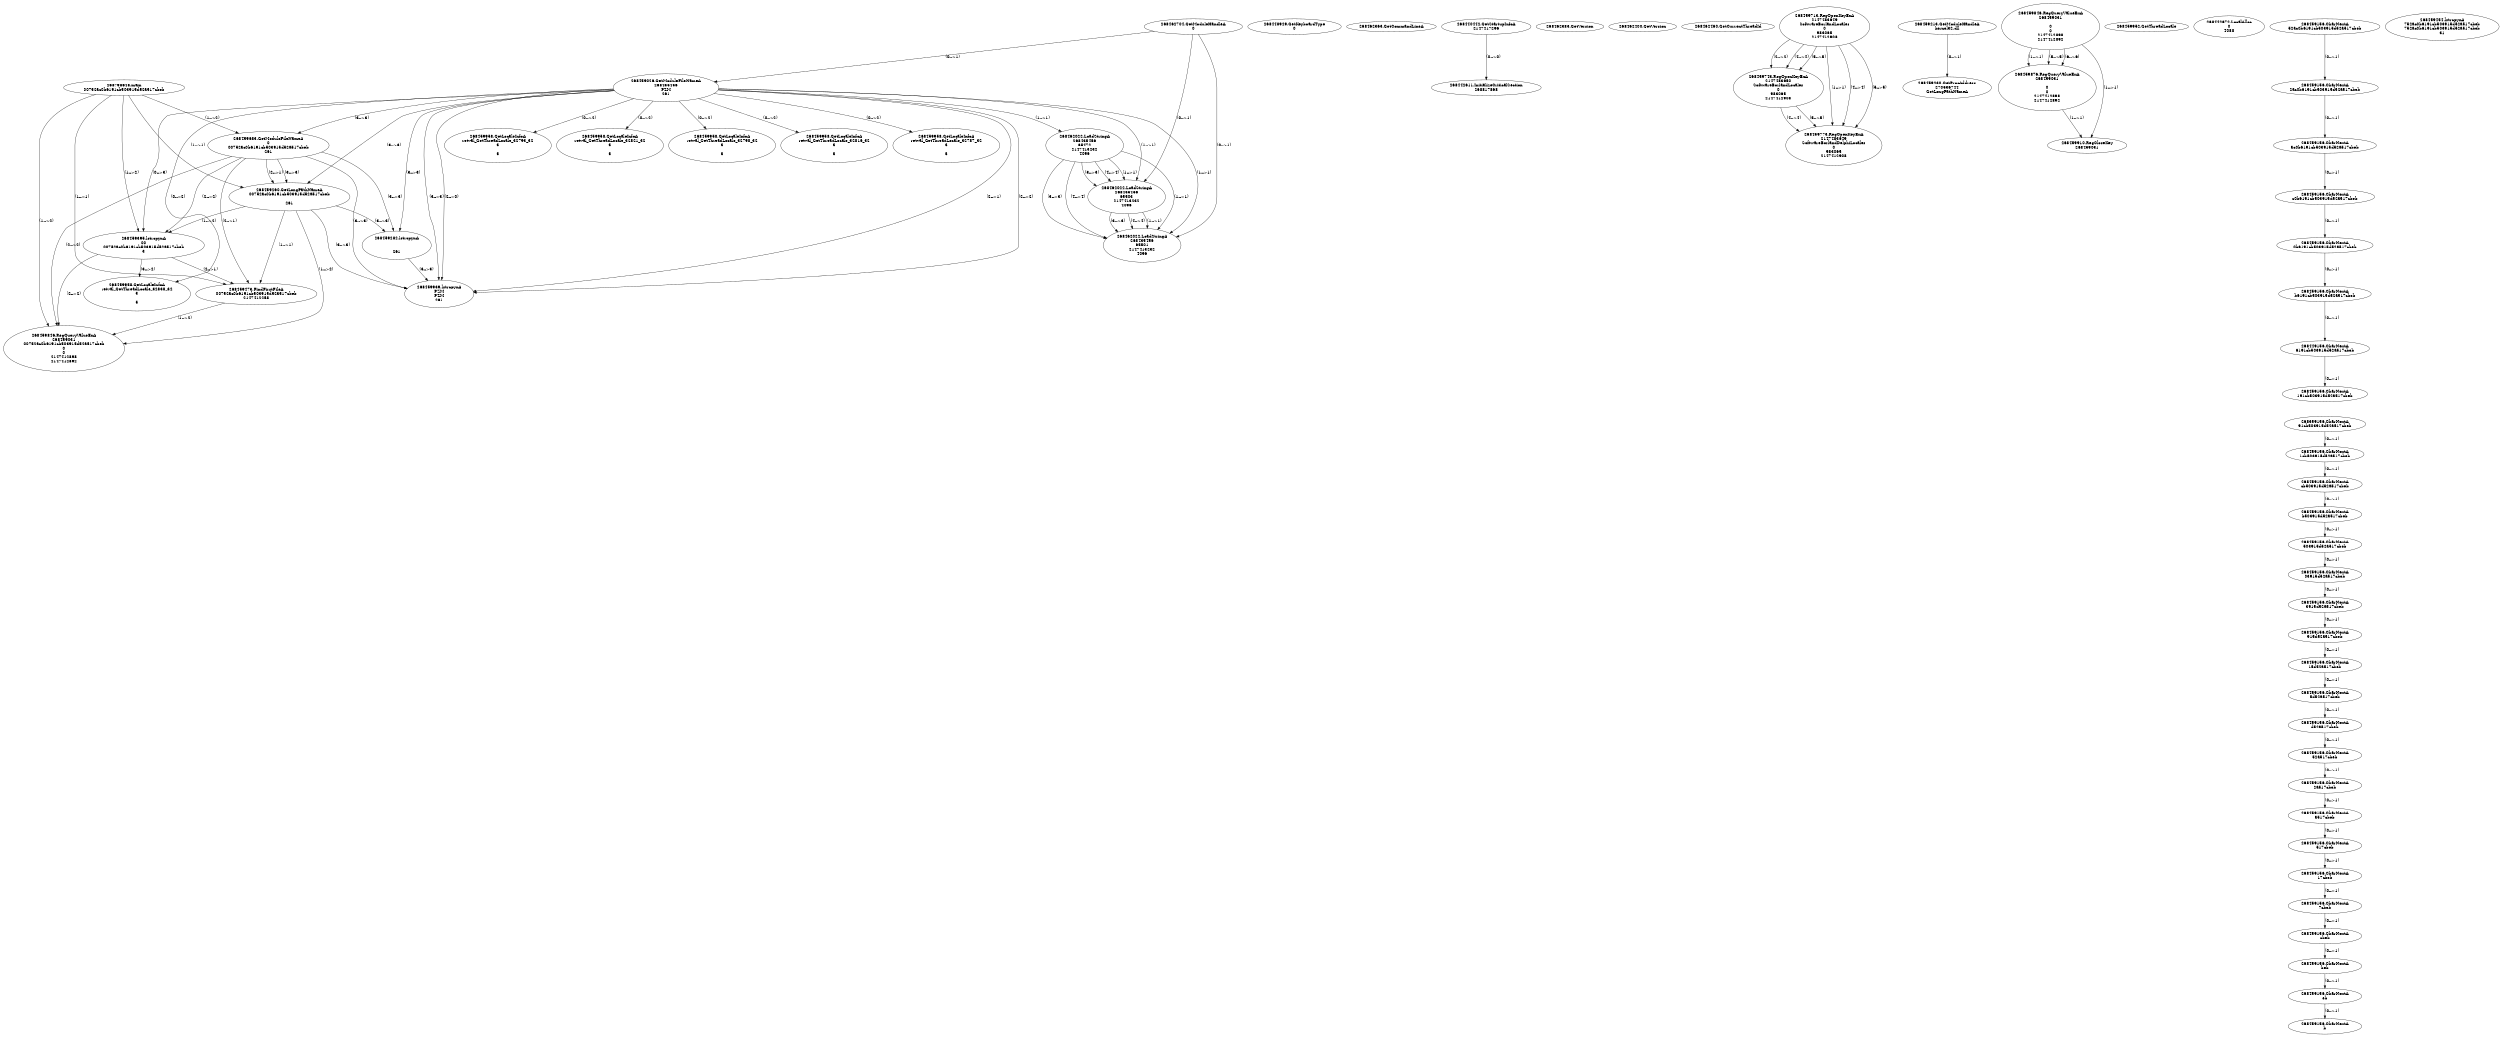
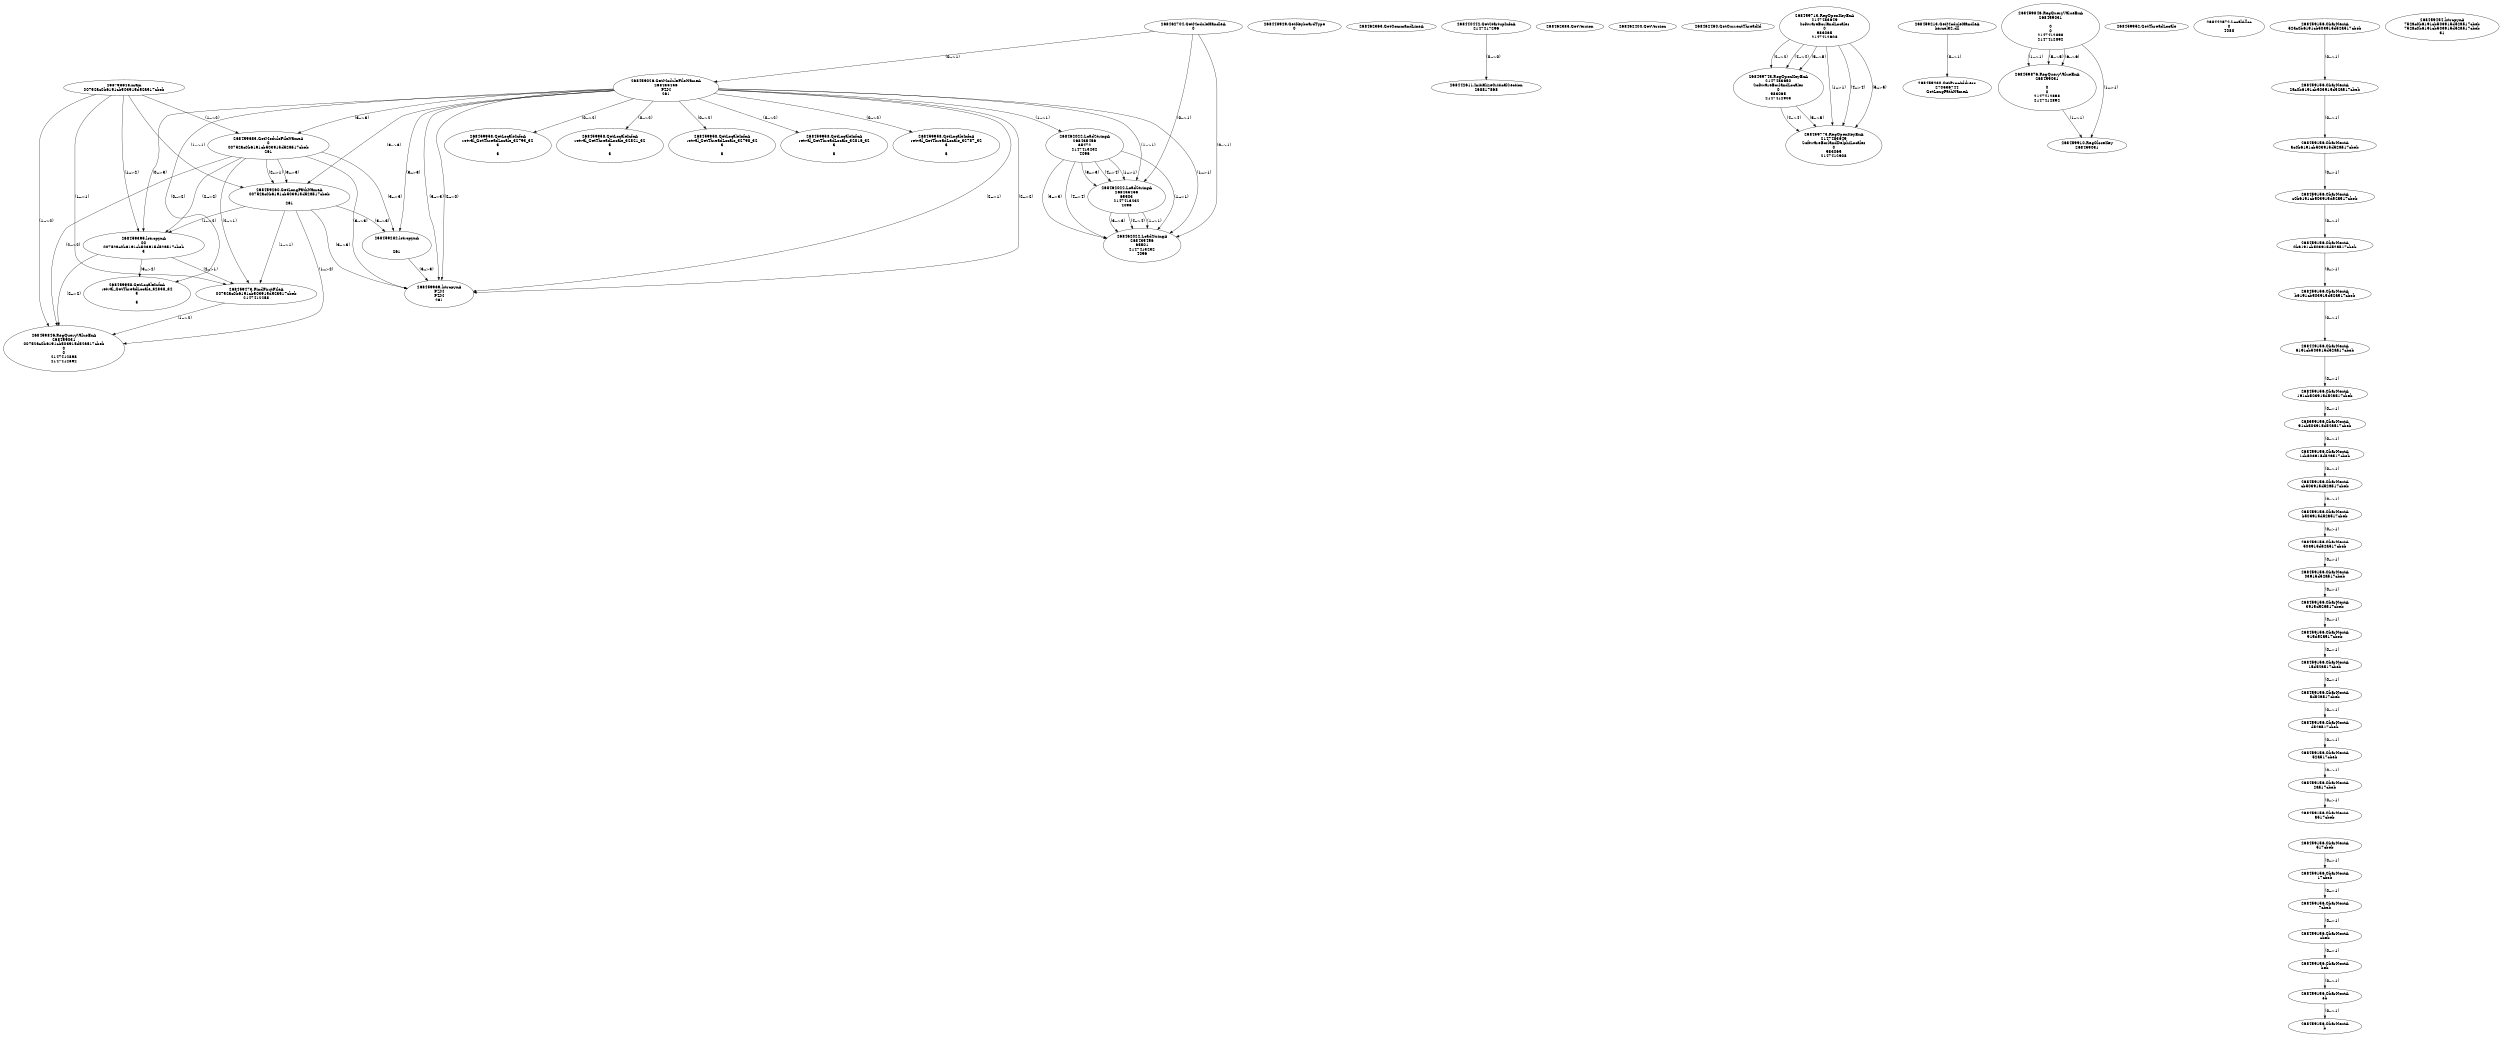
edge "268459156.CharNextA 191cb503915d52a517cbeb" -> "268359156.CharNextA 91cb503915d52a517cbeb": added, label "(0-->1)"
edge "268459156.CharNextA a517cbeb" -> "268459156.CharNextA 517cbeb": removed, label "(0-->1)"
